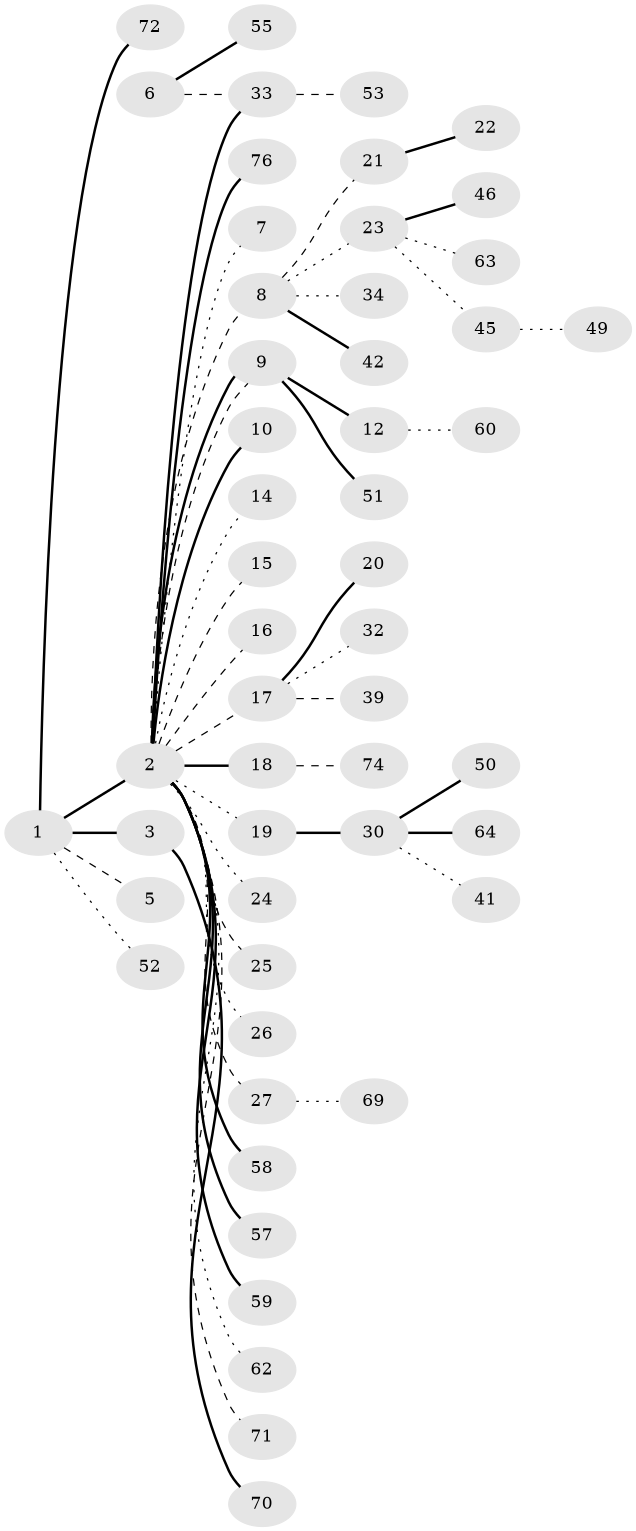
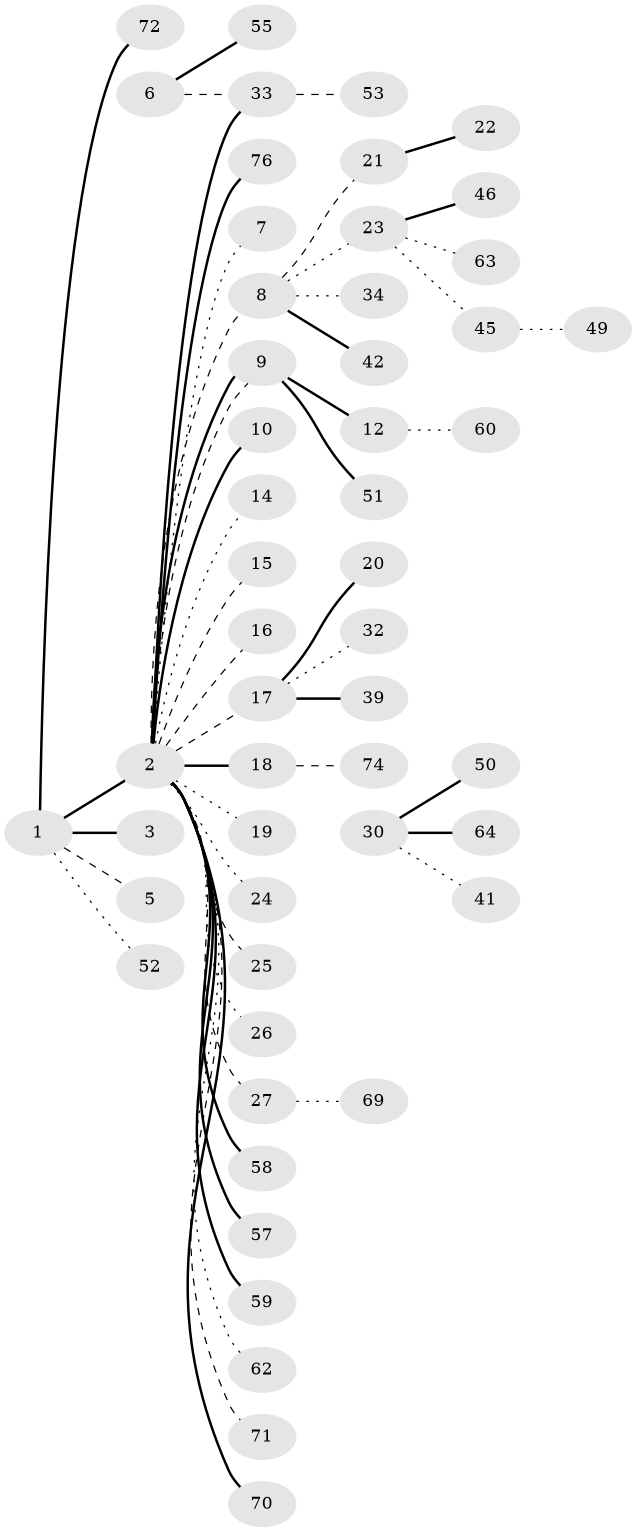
edge "17" -- "39": style dashed -> bold
edge "19" -- "30": removed
edge "3" -- "70": now "2" -- "70"
